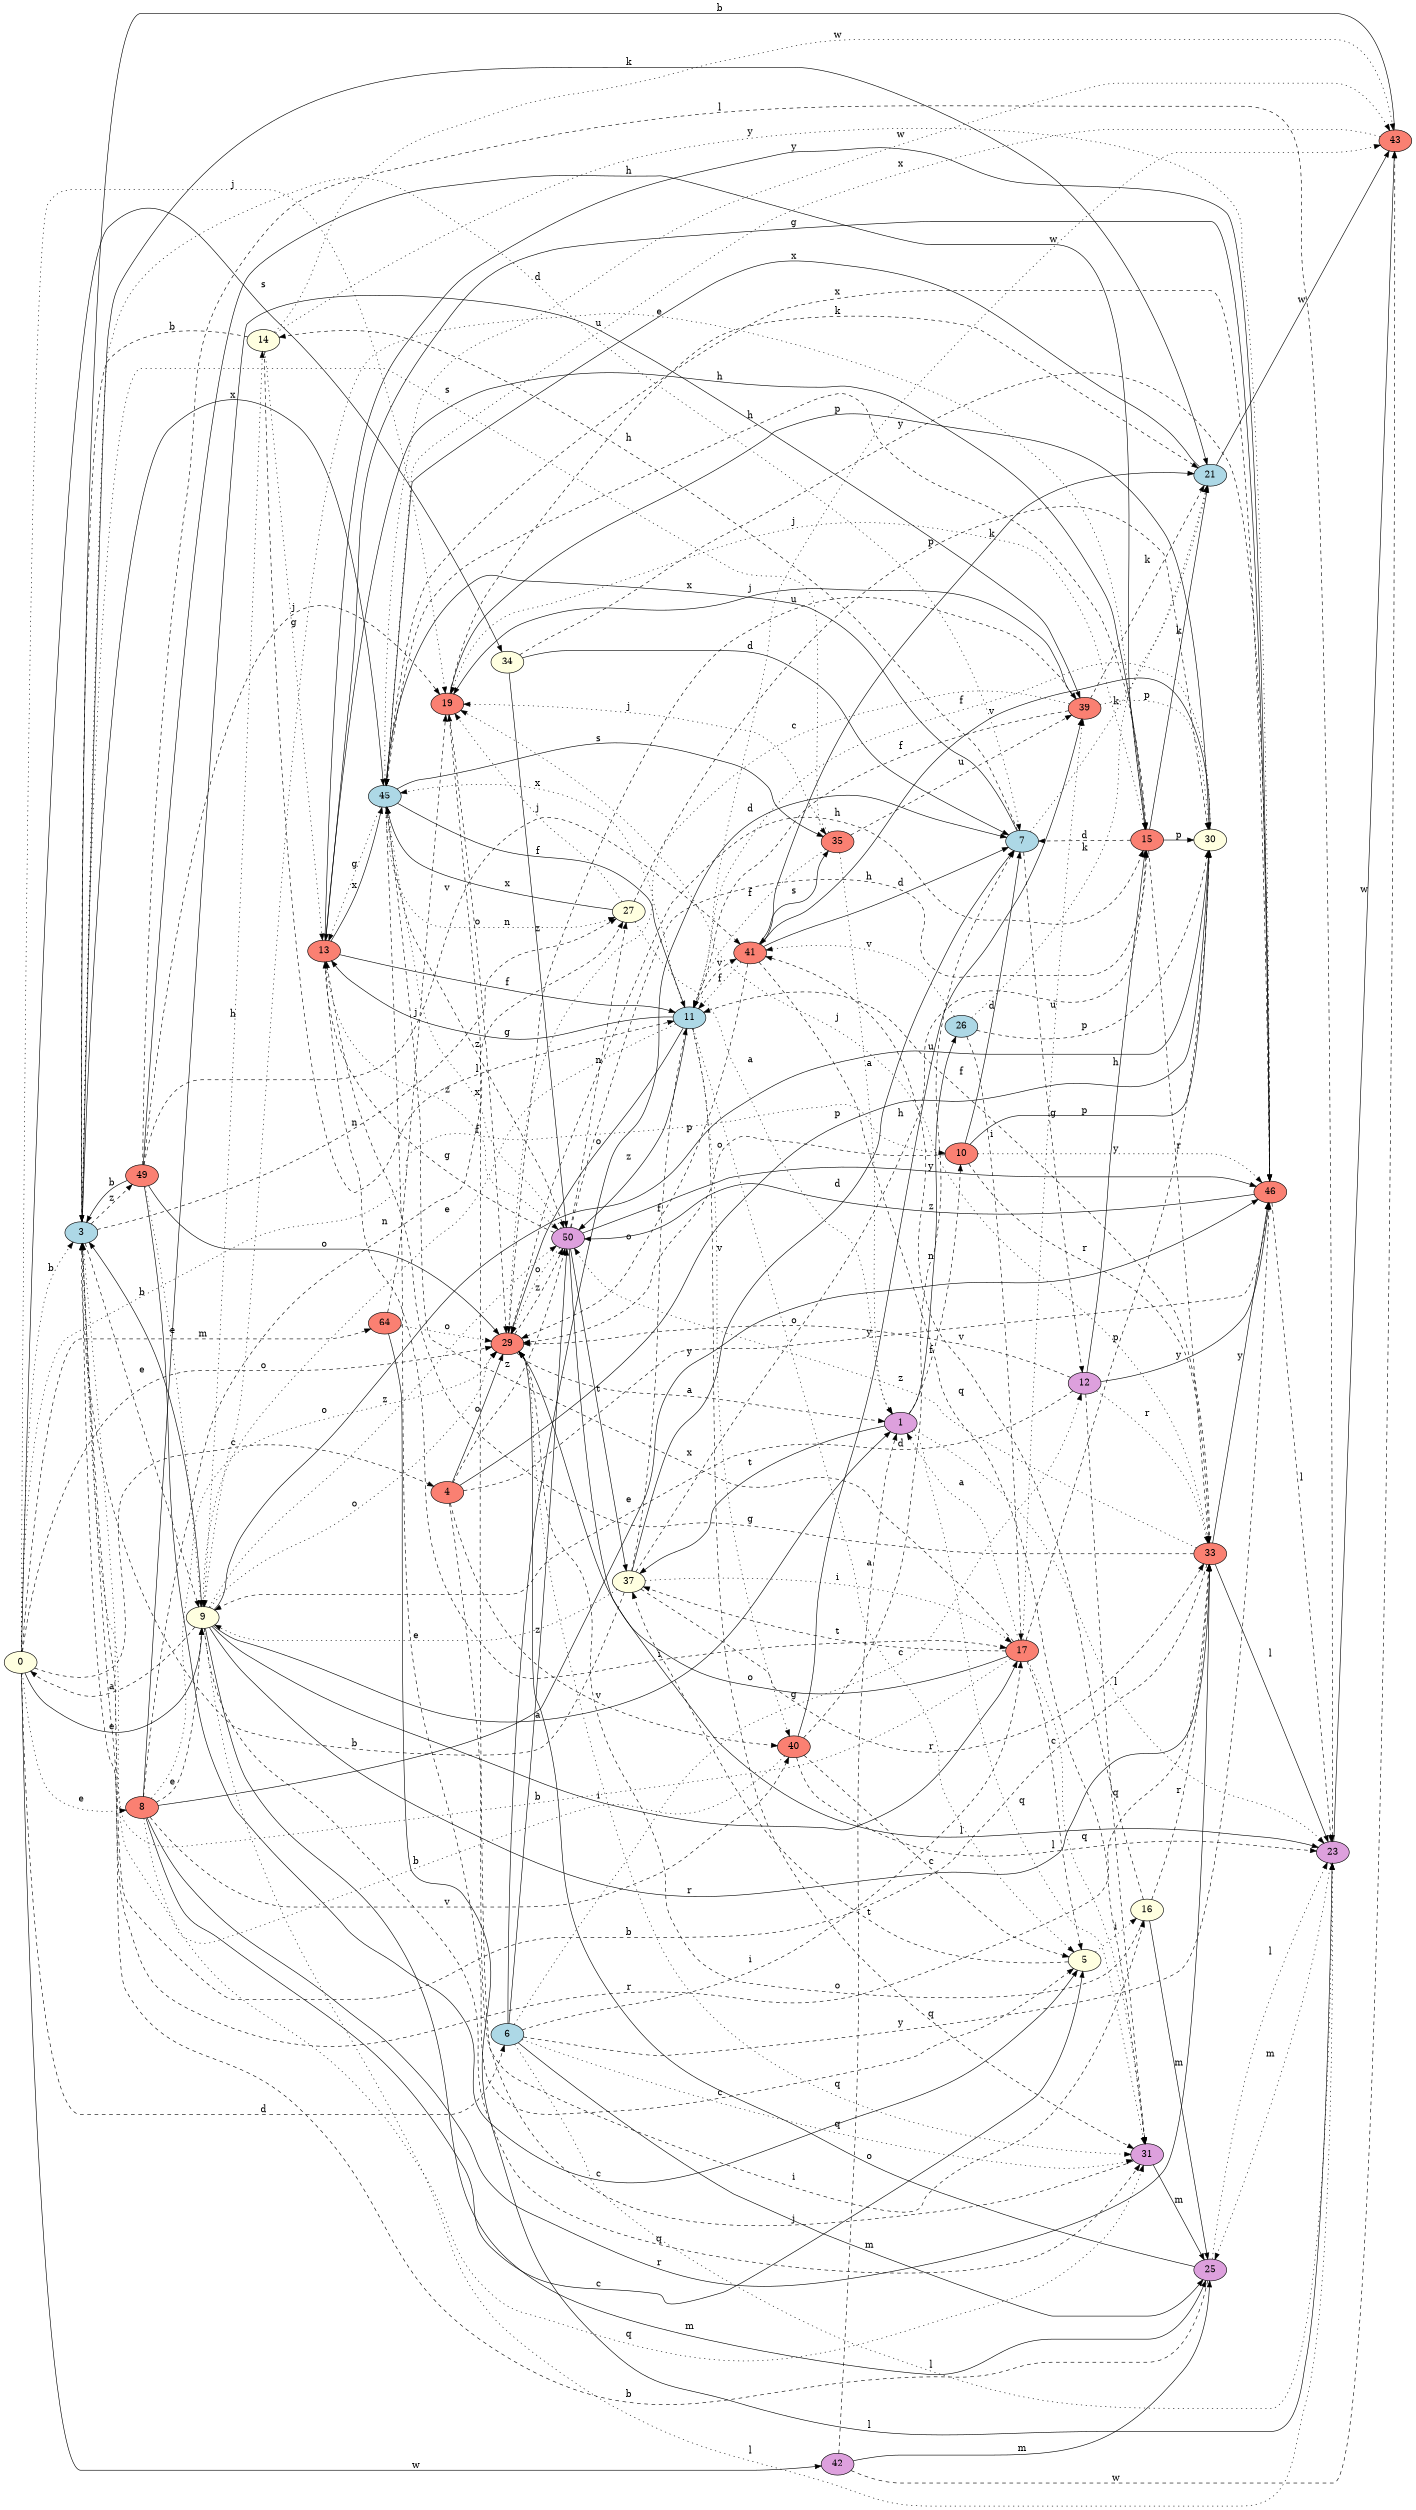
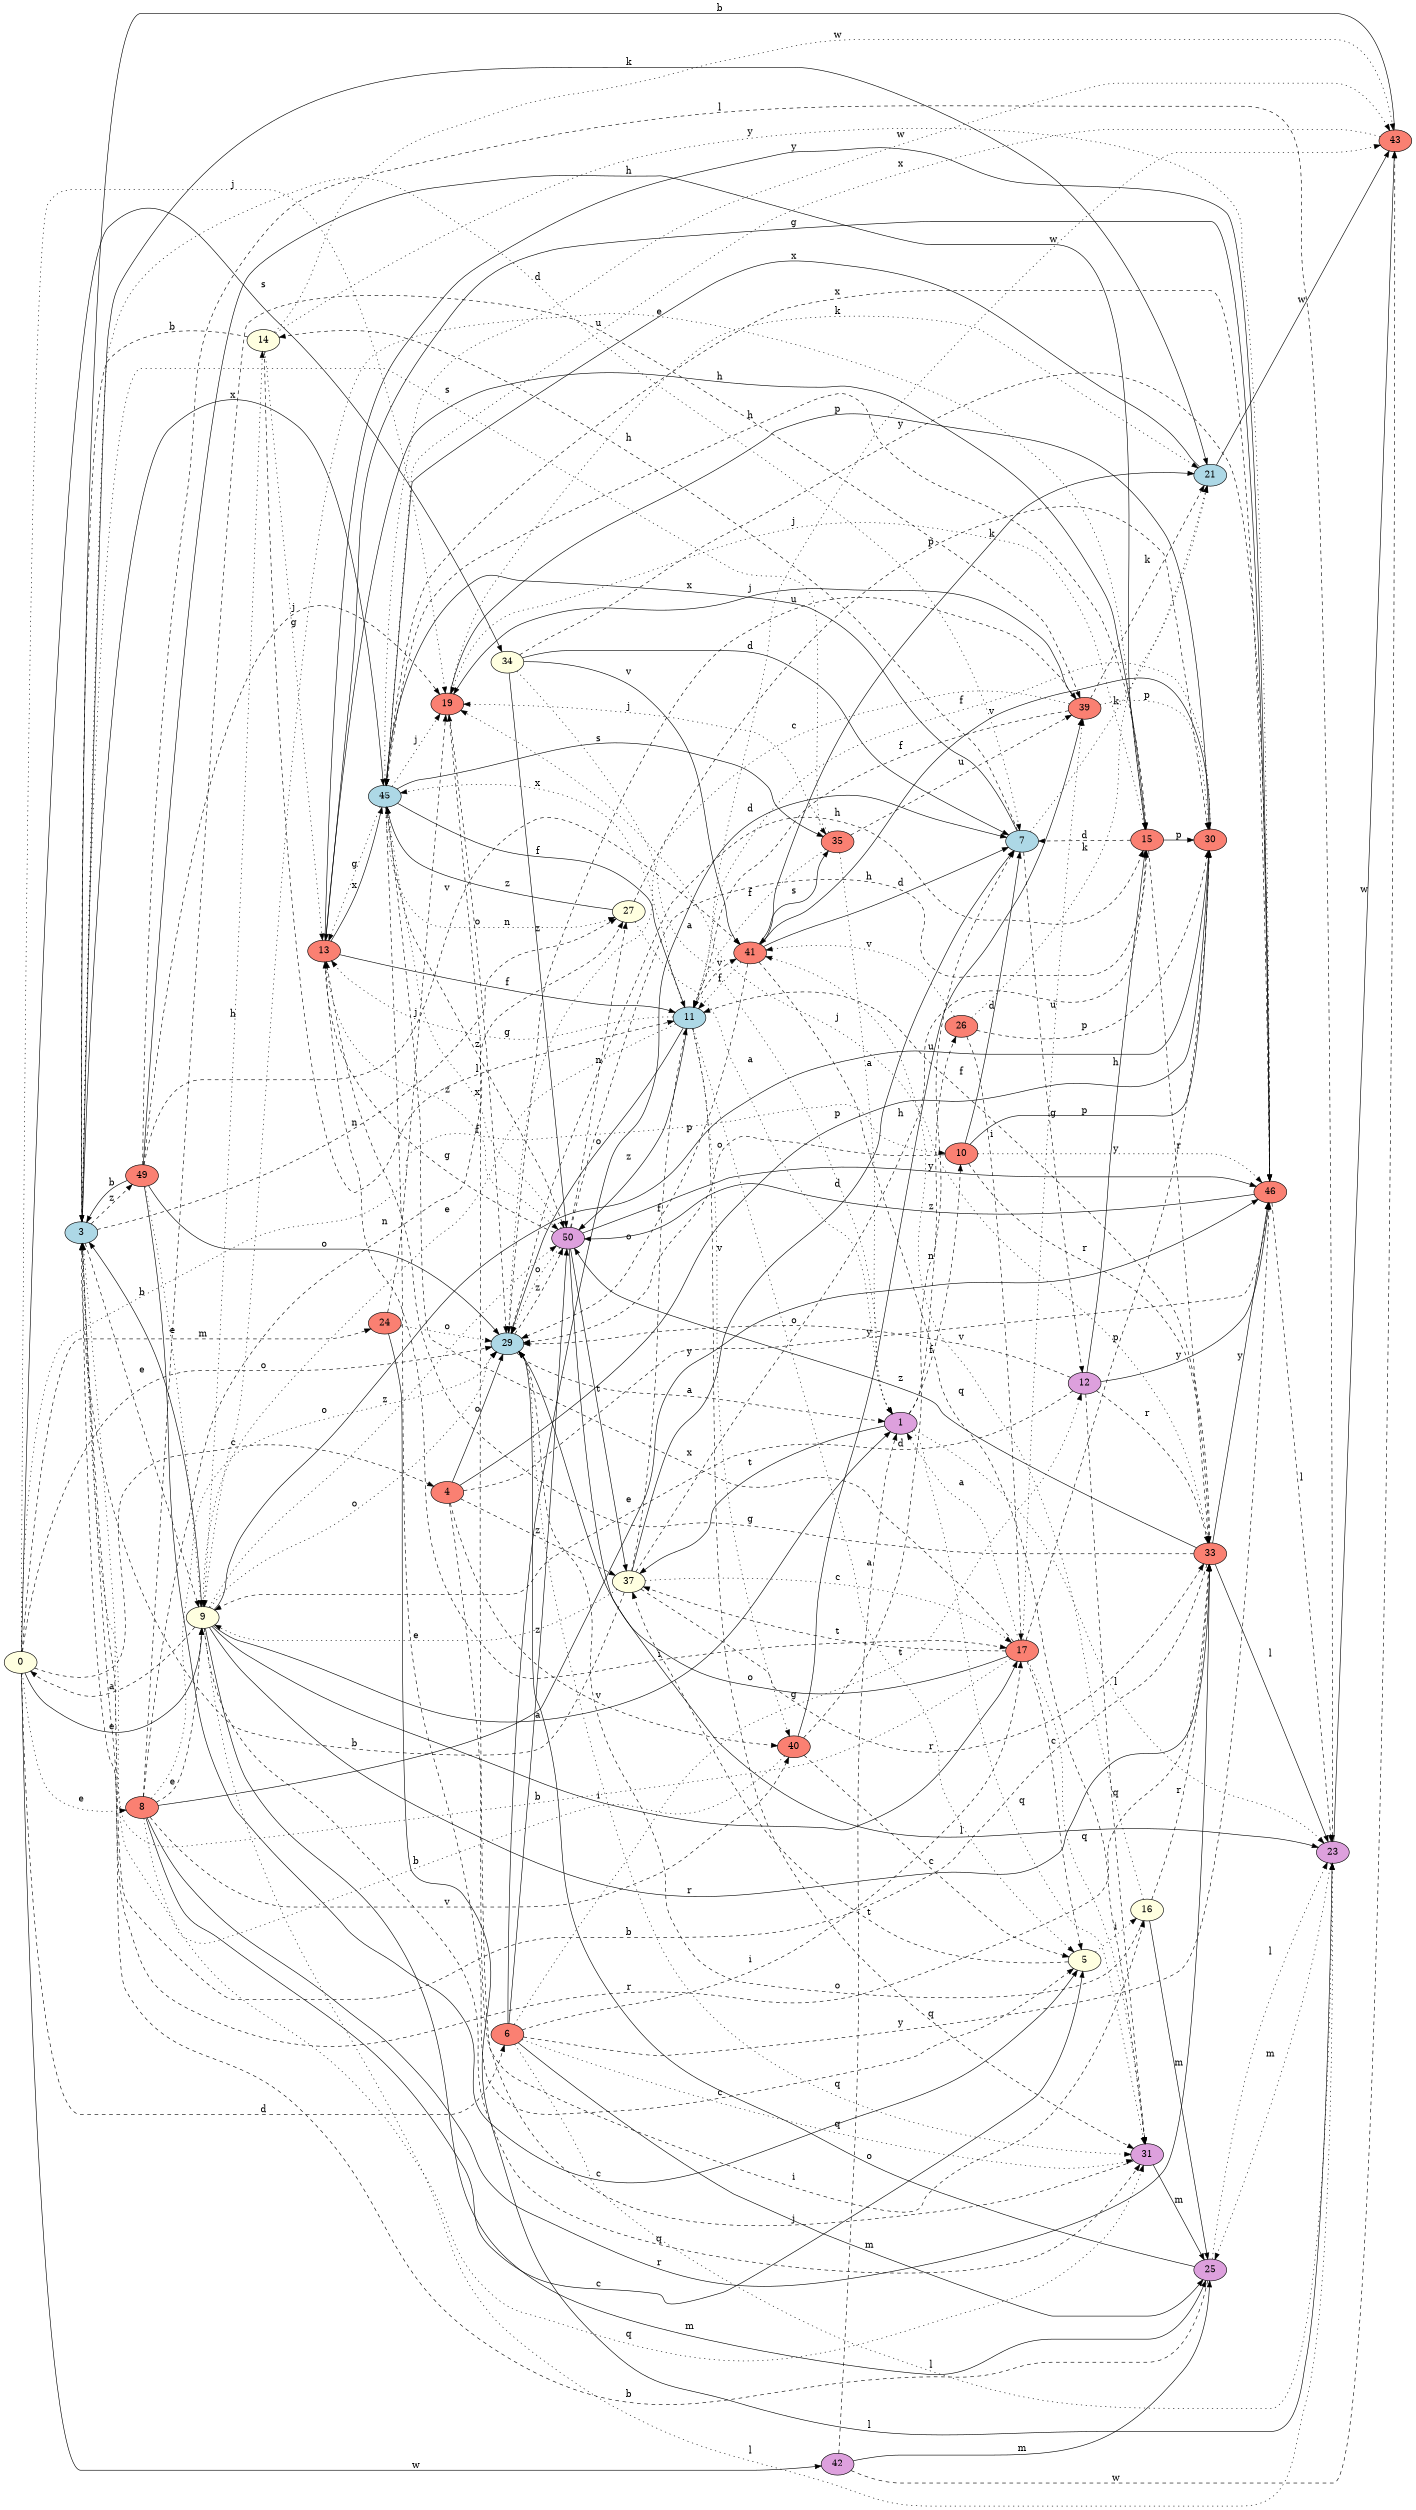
edge "19" -> "21": style dashed -> dotted
edge "8" -> "39": style solid -> dashed
edge "15" -> "21": removed, label "k"
edge "34" -> "41": added, label "v"
edge "27" -> "19": now "45" -> "19"
node "30": fillcolor lightyellow -> salmon
edge "27" -> "45": label "x" -> "z"
edge "34" -> "1": added, label "a"
node "26": fillcolor lightblue -> salmon
edge "11" -> "13": style solid -> dotted
edge "1" -> "26": style solid -> dashed
node "64": label "64" -> "24"
node "29": fillcolor salmon -> lightblue
edge "4" -> "50": now "4" -> "37"
edge "33" -> "50": style dotted -> solid
edge "0" -> "3": removed, label "b"
edge "16" -> "41": style dashed -> dotted
edge "12" -> "33": style dotted -> dashed
edge "37" -> "17": label "i" -> "c"
edge "11" -> "5": label "c" -> "t"
edge "40" -> "23": removed, label "l"
node "6": fillcolor lightblue -> salmon
